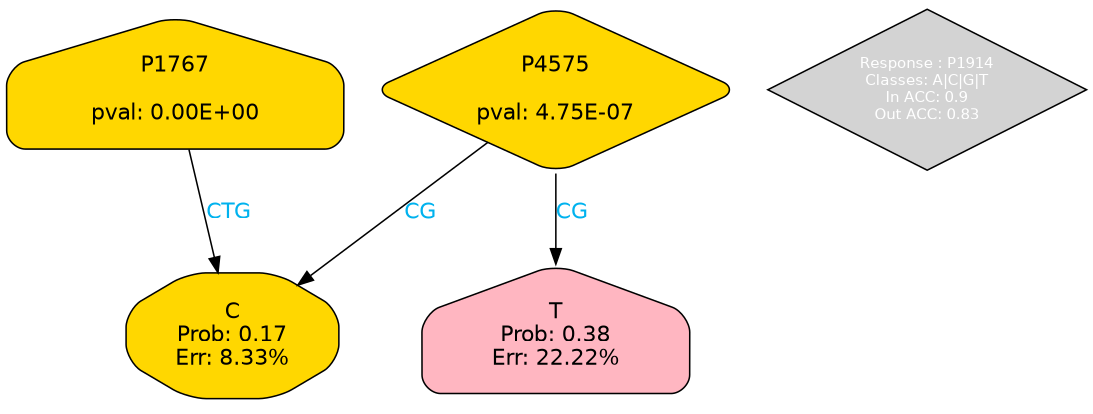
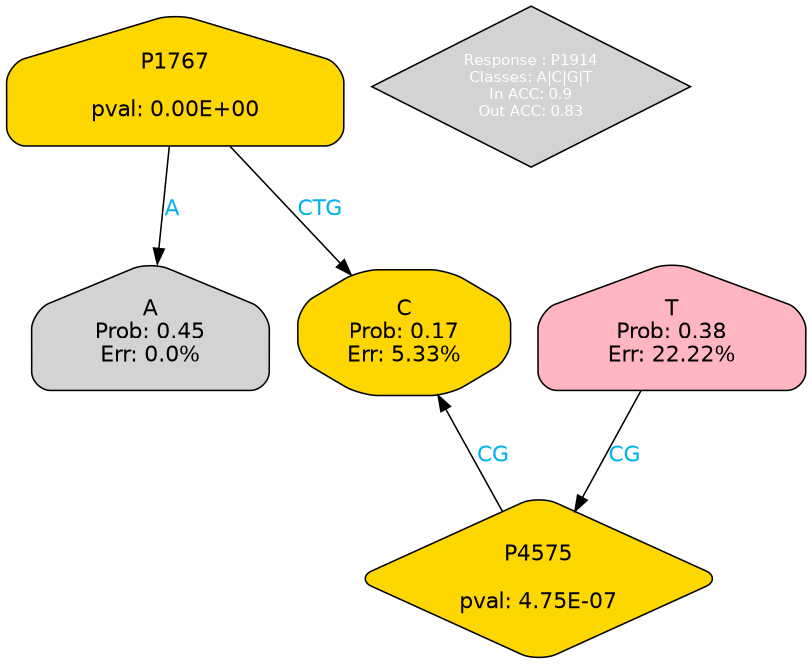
edge "P4575 pval: 4.75E-07" -> "T Prob: 0.38 Err: 22.22%": reversed
node "A Prob: 0.45 Err: 0.0%": added
node "C Prob: 0.17 Err: 8.33%": label "C Prob: 0.17 Err: 8.33%" -> "C Prob: 0.17 Err: 5.33%"
